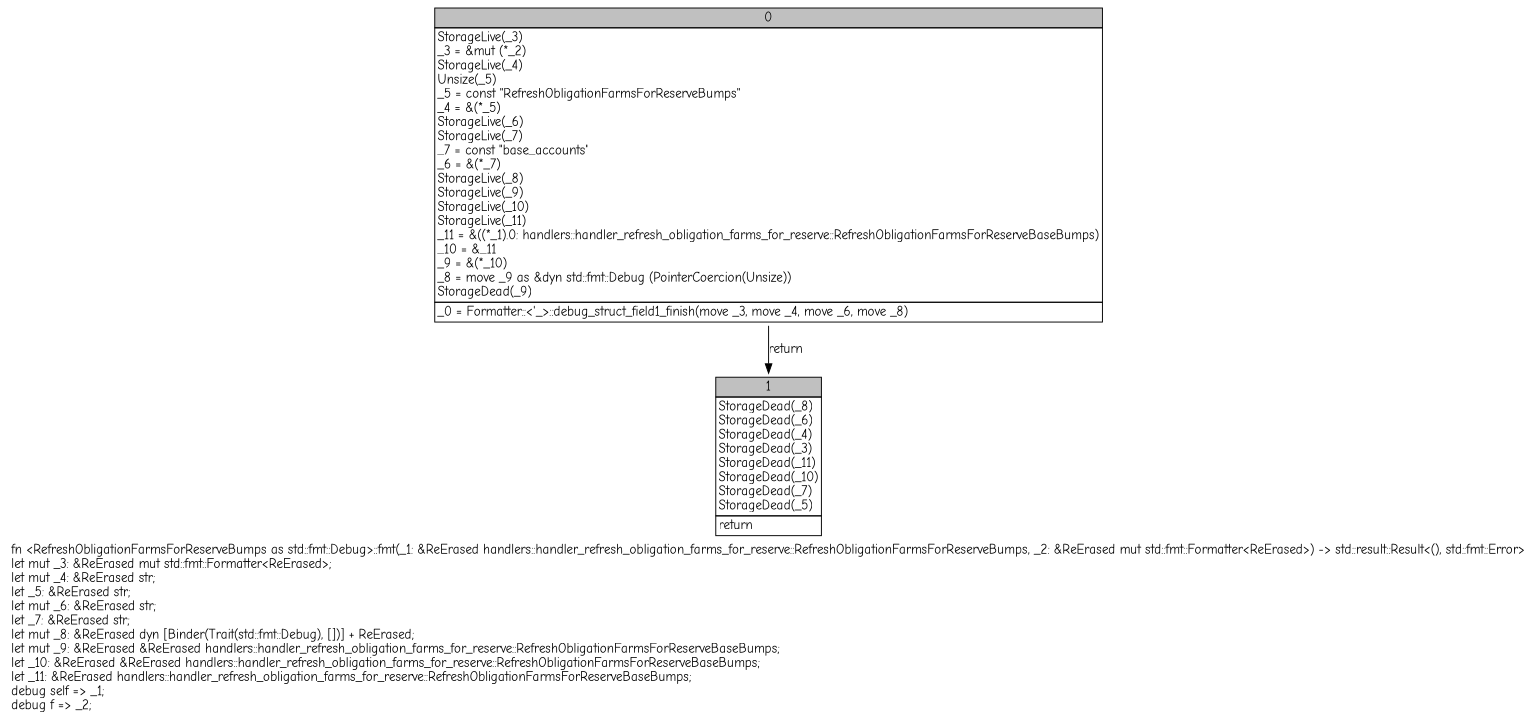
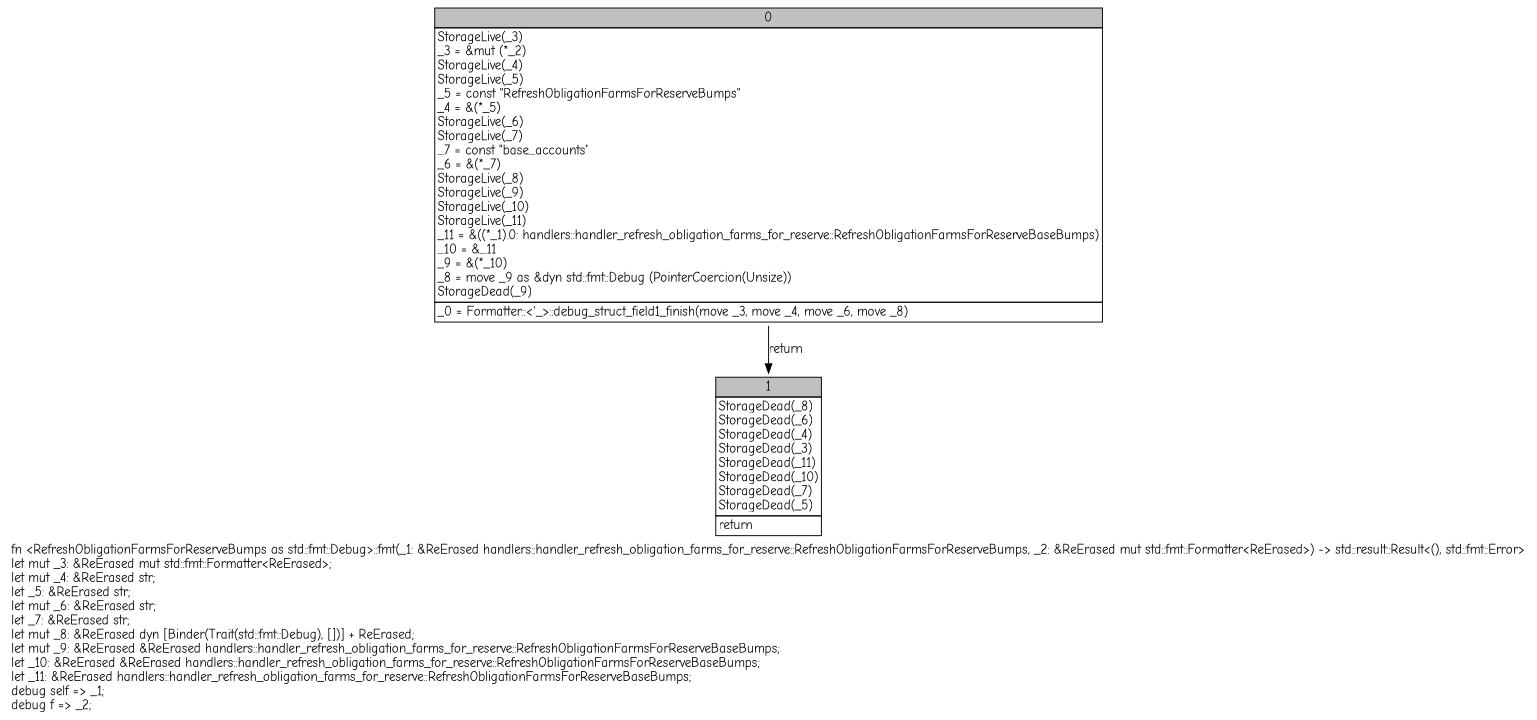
node "0": text "Unsize(_5)" -> "StorageLive(_5)"
